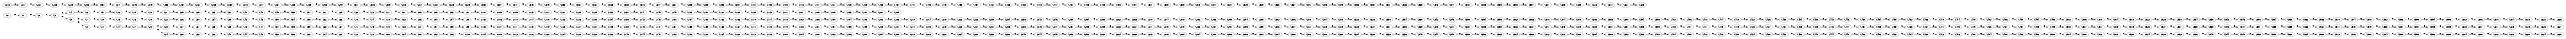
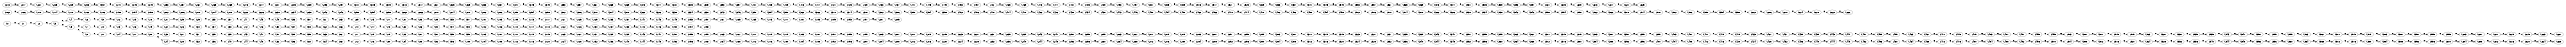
edge "S158" -> "S162": removed, label "T"
